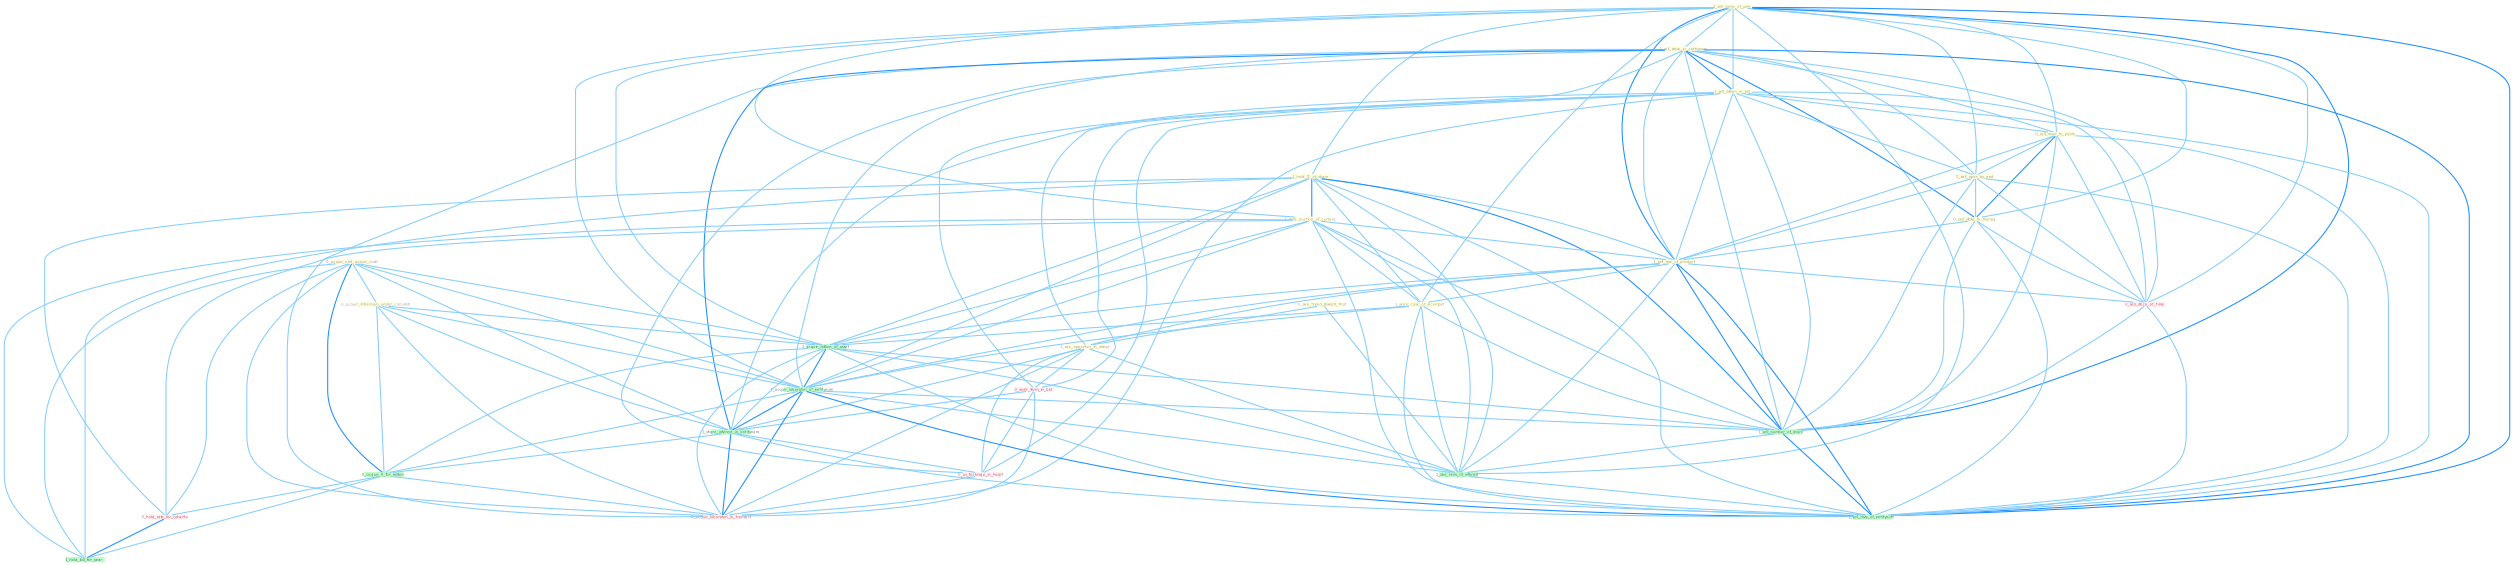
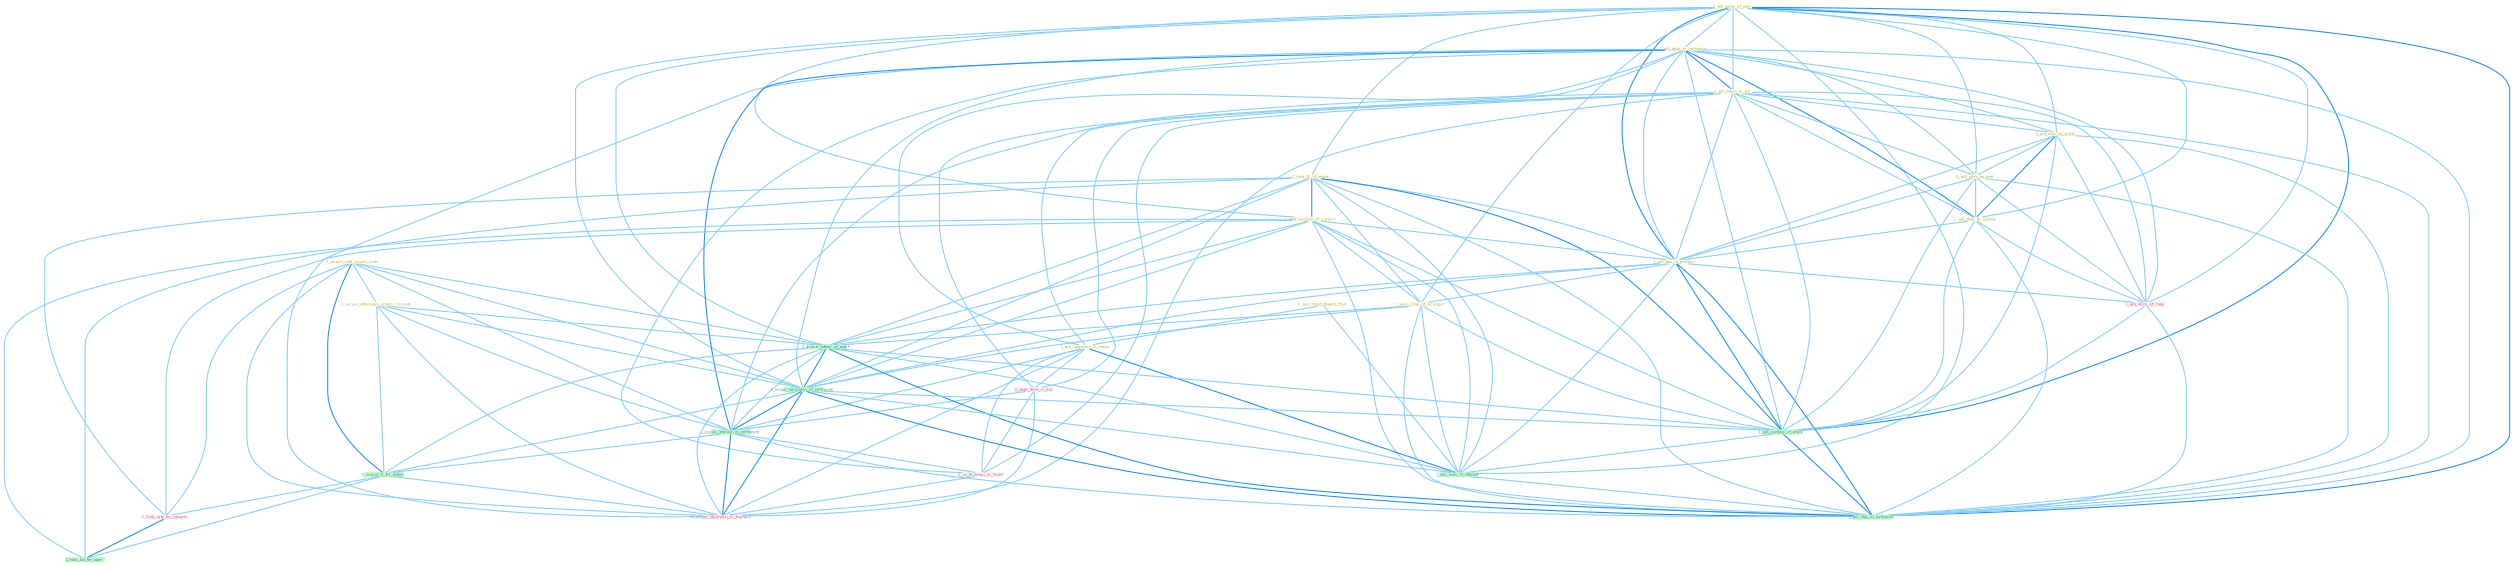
edge "1_sell_billion_in_bill" -- "0_sell_stake_to_manag": added
edge "1_sell_stake_in_entitynam" -- "1_sell_divis_of_entitynam": color #1e90ff -> #87cefa
edge "1_sell_mix_of_product" -- "1_see_opportun_in_integr": now "1_sell_stake_in_entitynam" -- "1_see_opportun_in_integr"
edge "0_acquir_unit_acquir_cash" -- "1_hold_bill_for_year": removed
edge "1_see_opportun_in_integr" -- "1_see_reviv_of_interest": color #87cefa -> #1e90ff
node "1_share_interest_in_entitynam": label "1_share_interest_in_entitynam" -> "1_acquir_interest_in_entitynam"
edge "1_acquir_million_of_asset" -- "1_sell_divis_of_entitynam": color #87cefa -> #1e90ff
